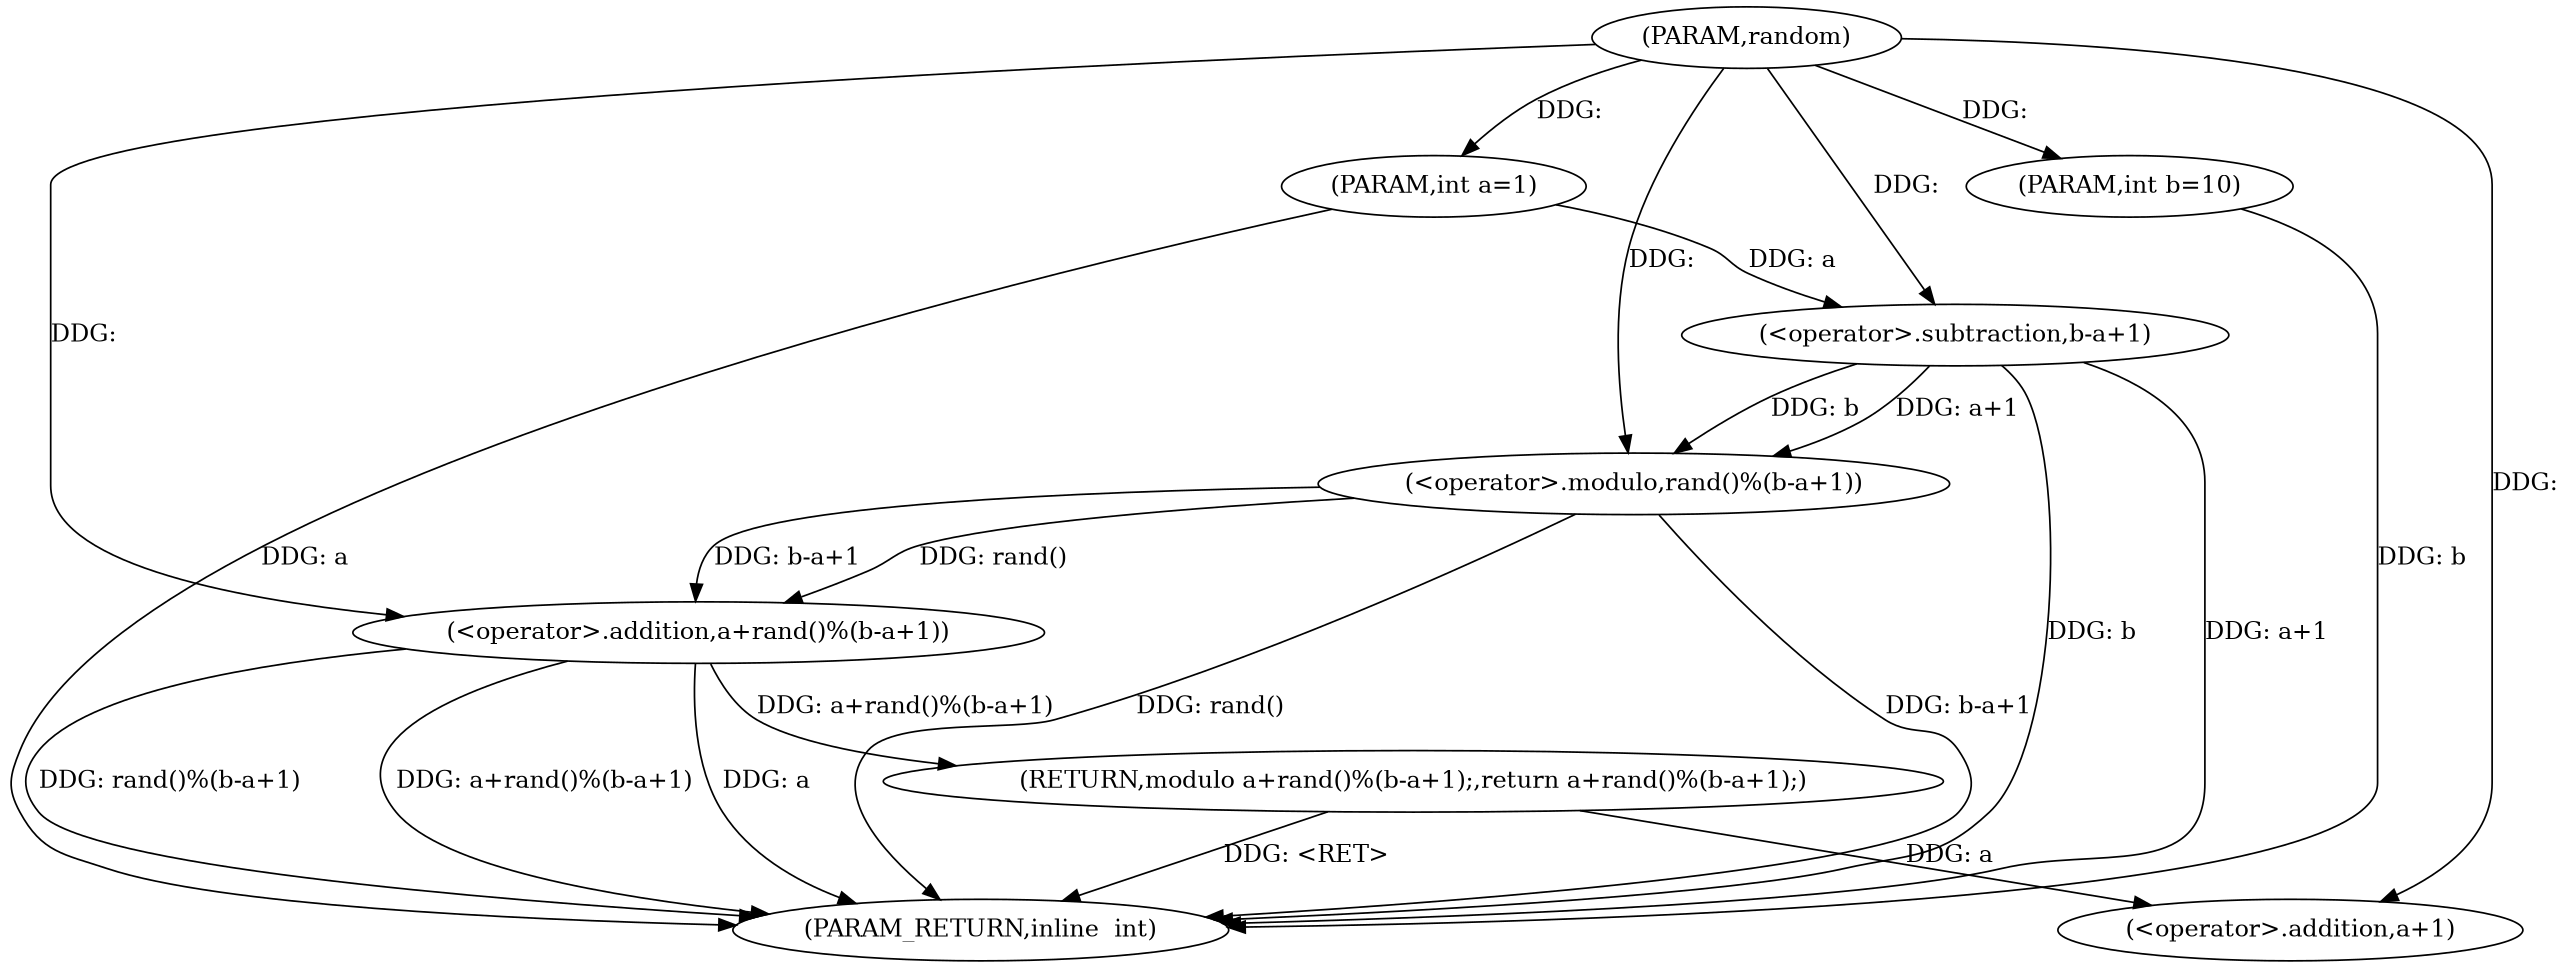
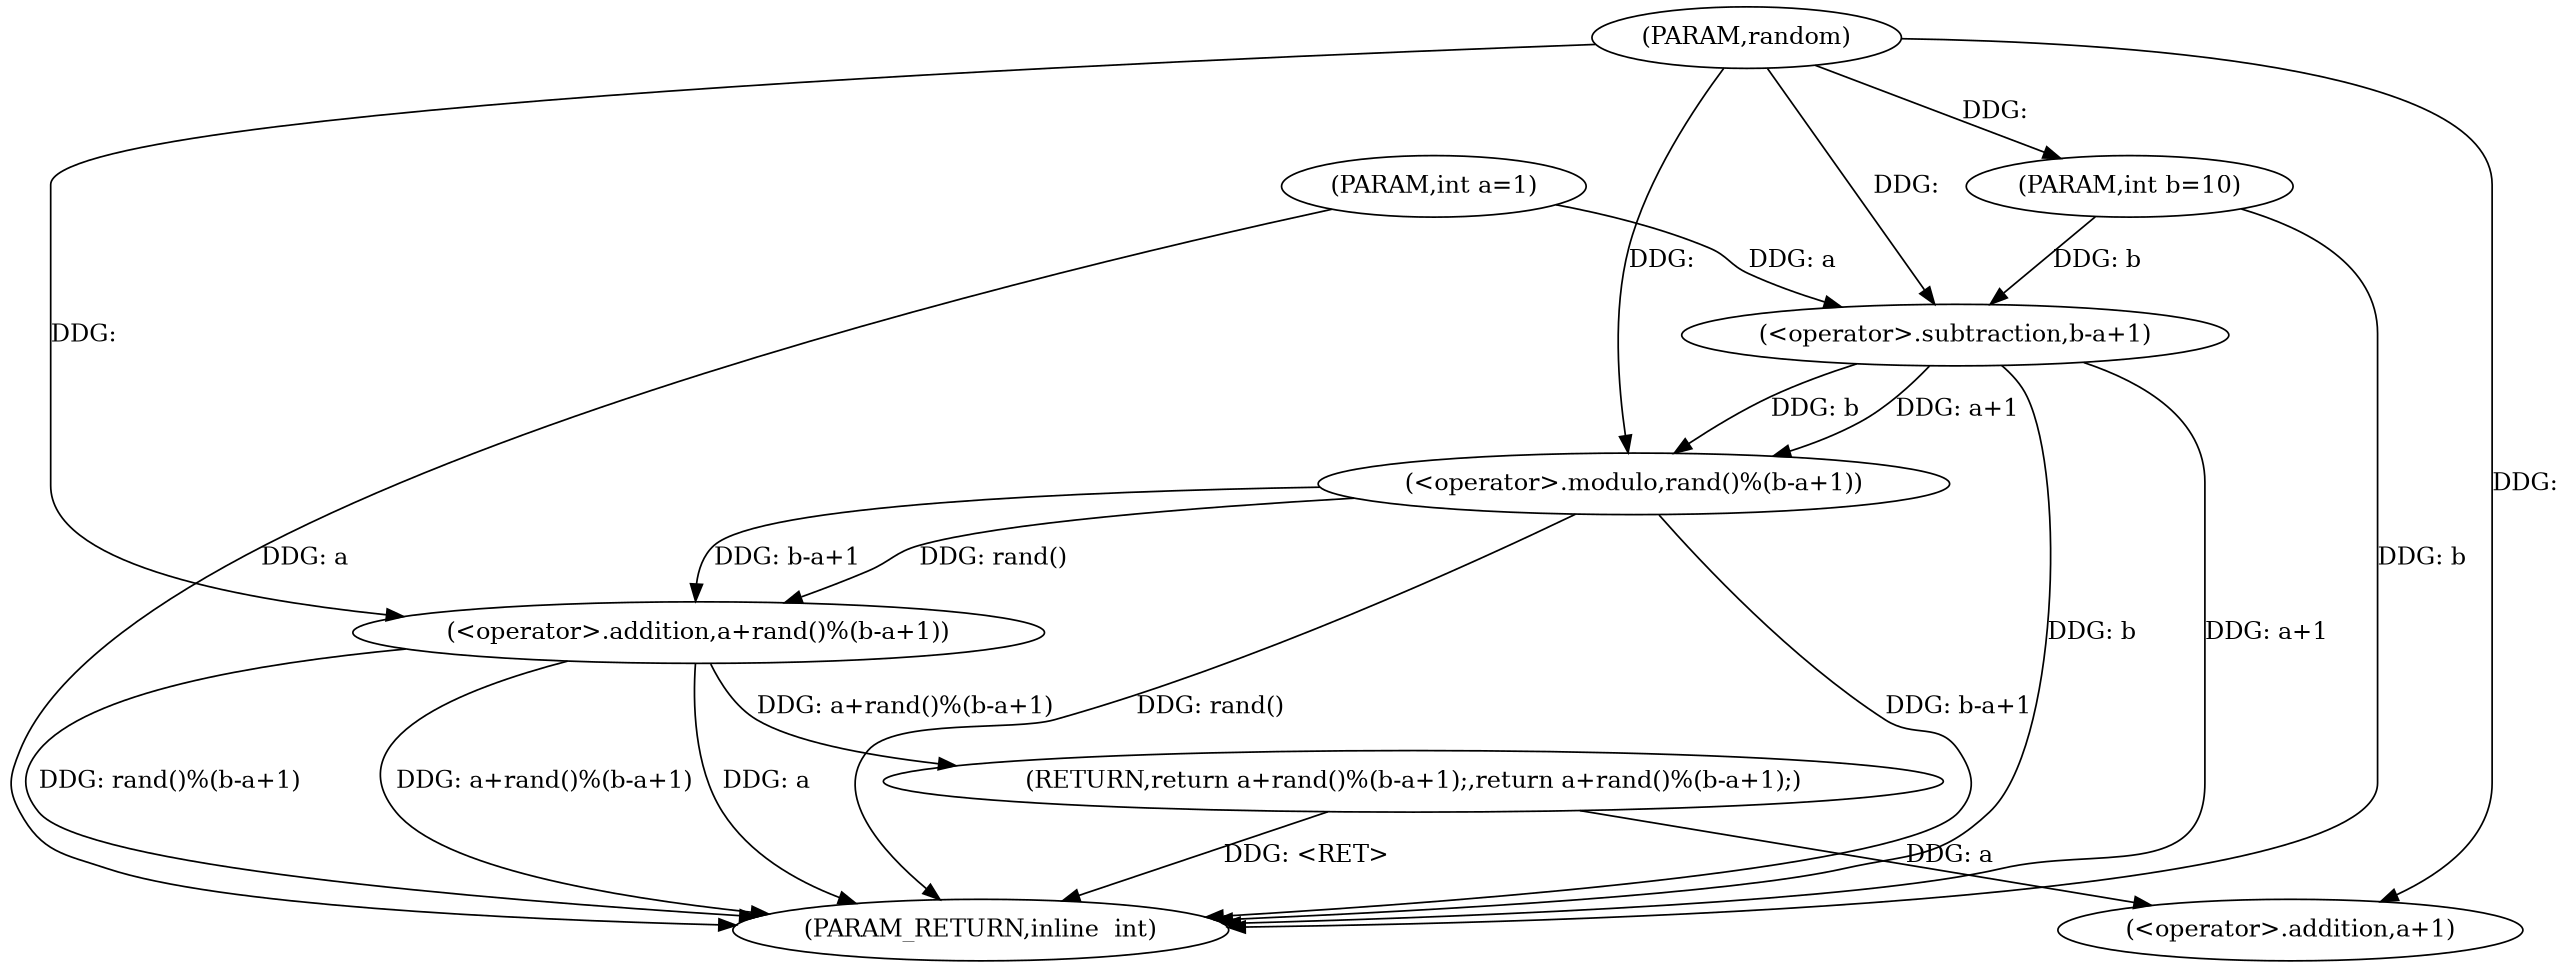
edge "(PARAM,random)" -> "(PARAM,int a=1)": removed, label "DDG:"
edge "(PARAM,int b=10)" -> "(<operator>.subtraction,b-a+1)": added, label "DDG: b"
node "(RETURN,modulo a+rand()%(b-a+1);,return a+rand()%(b-a+1);)": label "(RETURN,modulo a+rand()%(b-a+1);,return a+rand()%(b-a+1);)" -> "(RETURN,return a+rand()%(b-a+1);,return a+rand()%(b-a+1);)"
